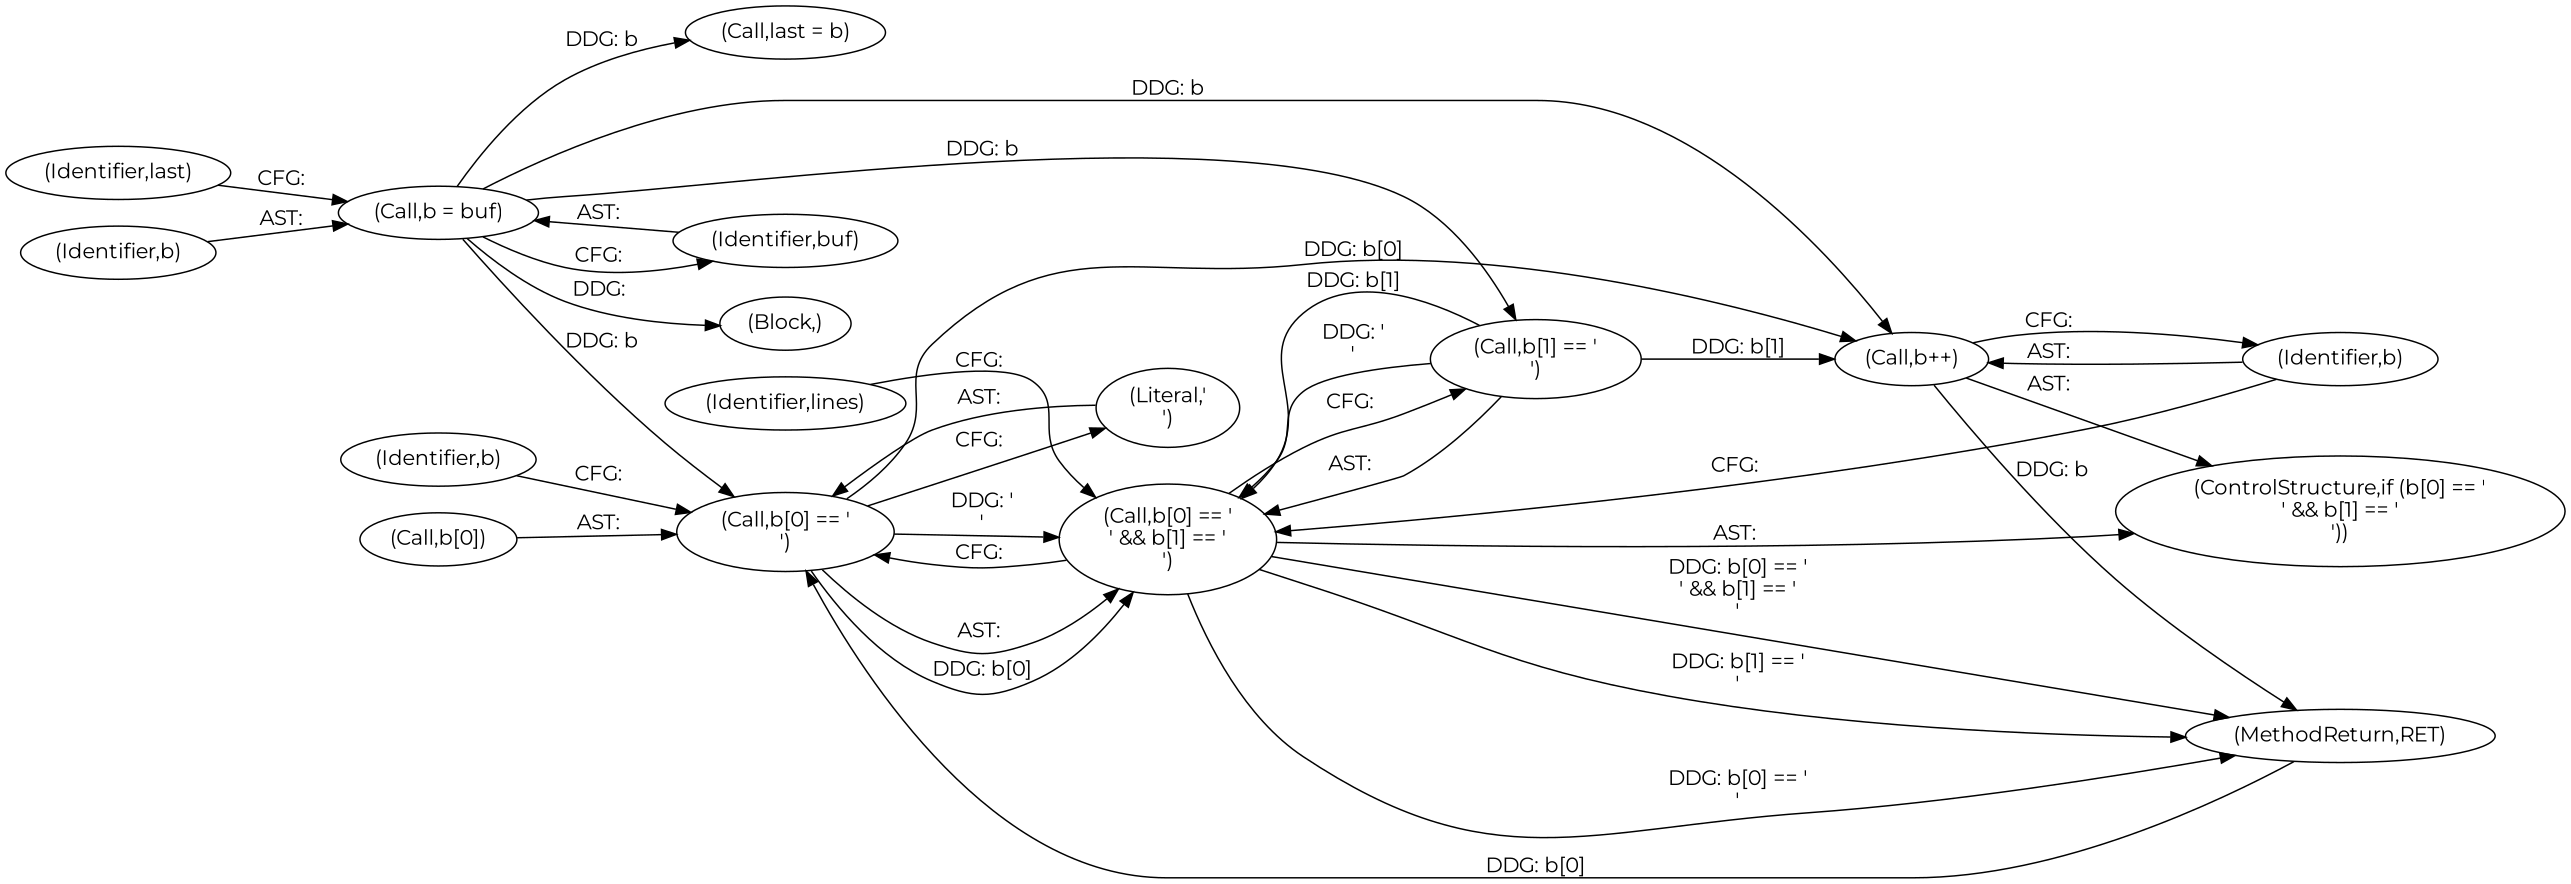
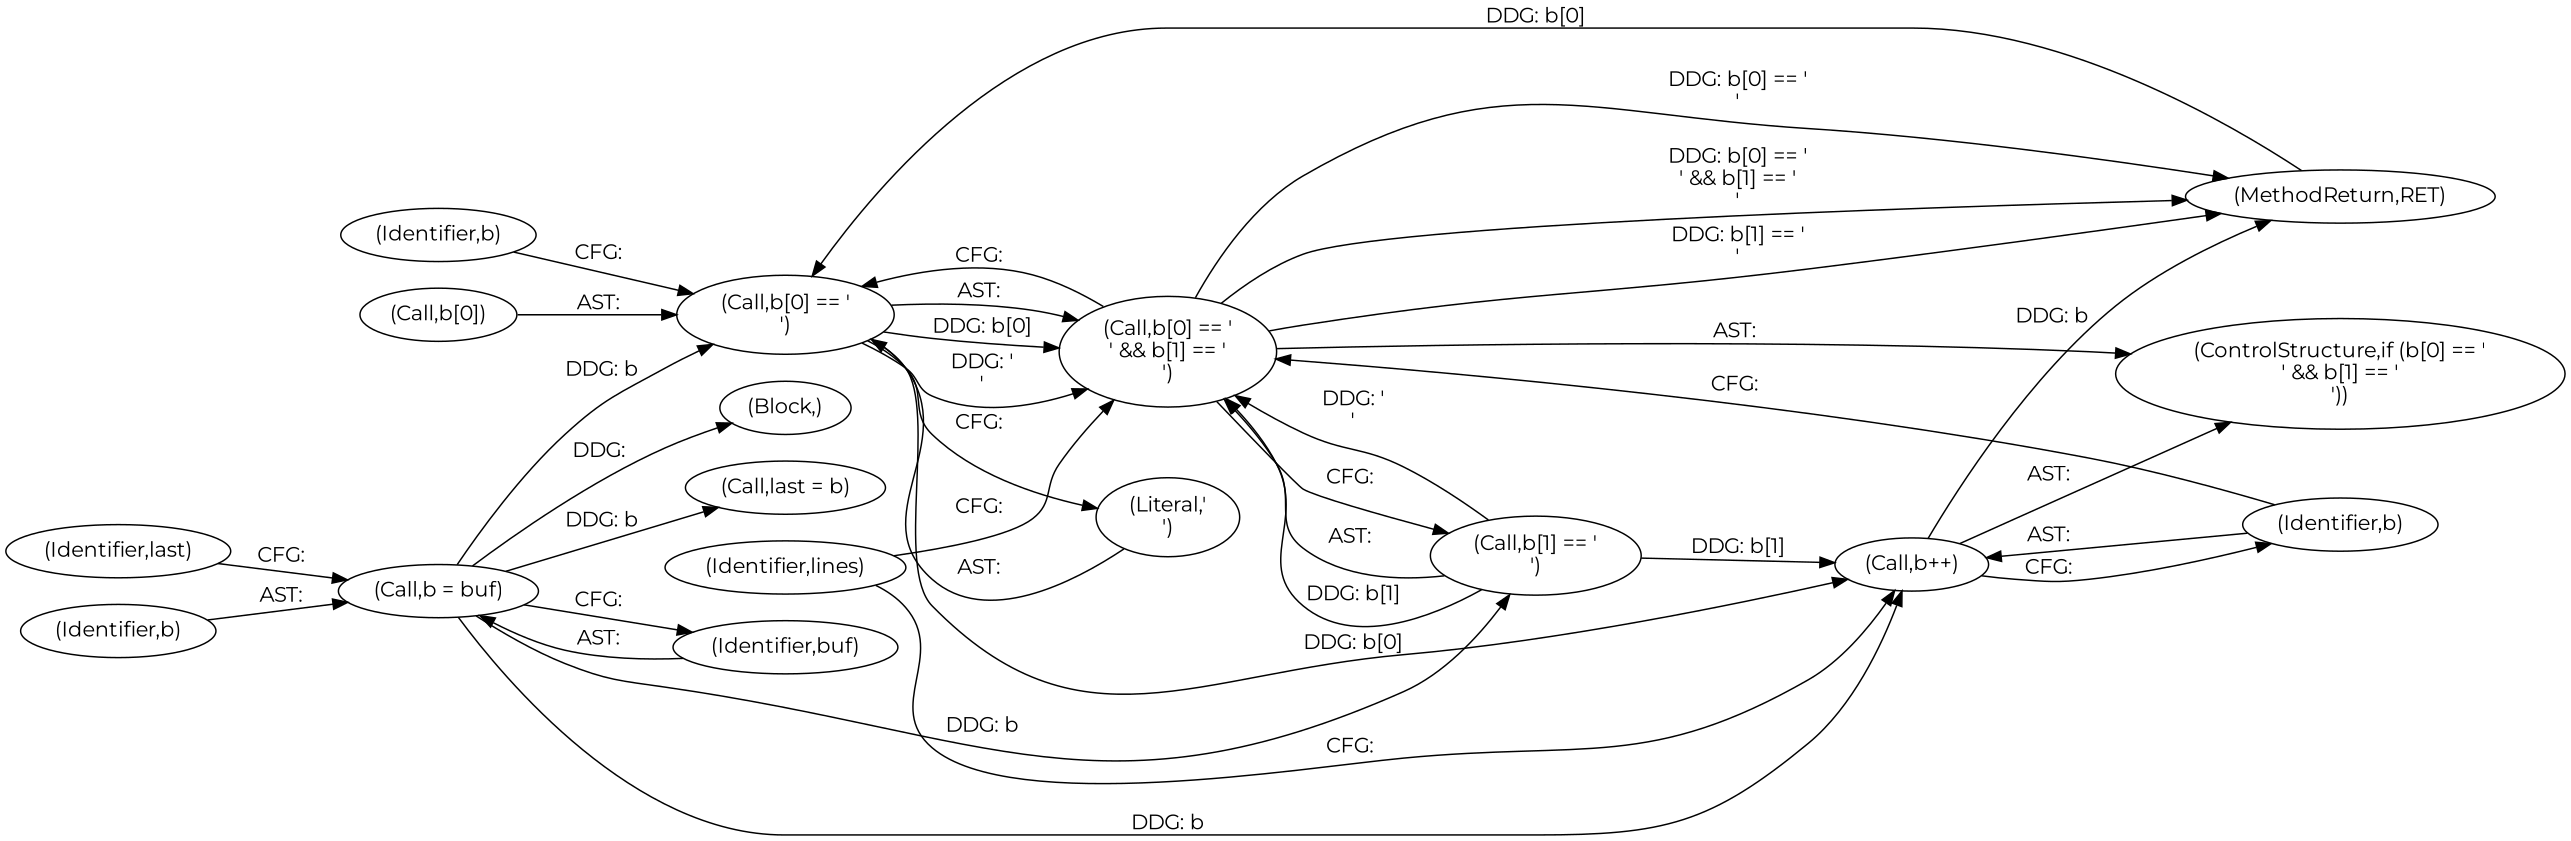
edge "(Identifier,lines)" -> "(Call,b++)": added, label "CFG:"
